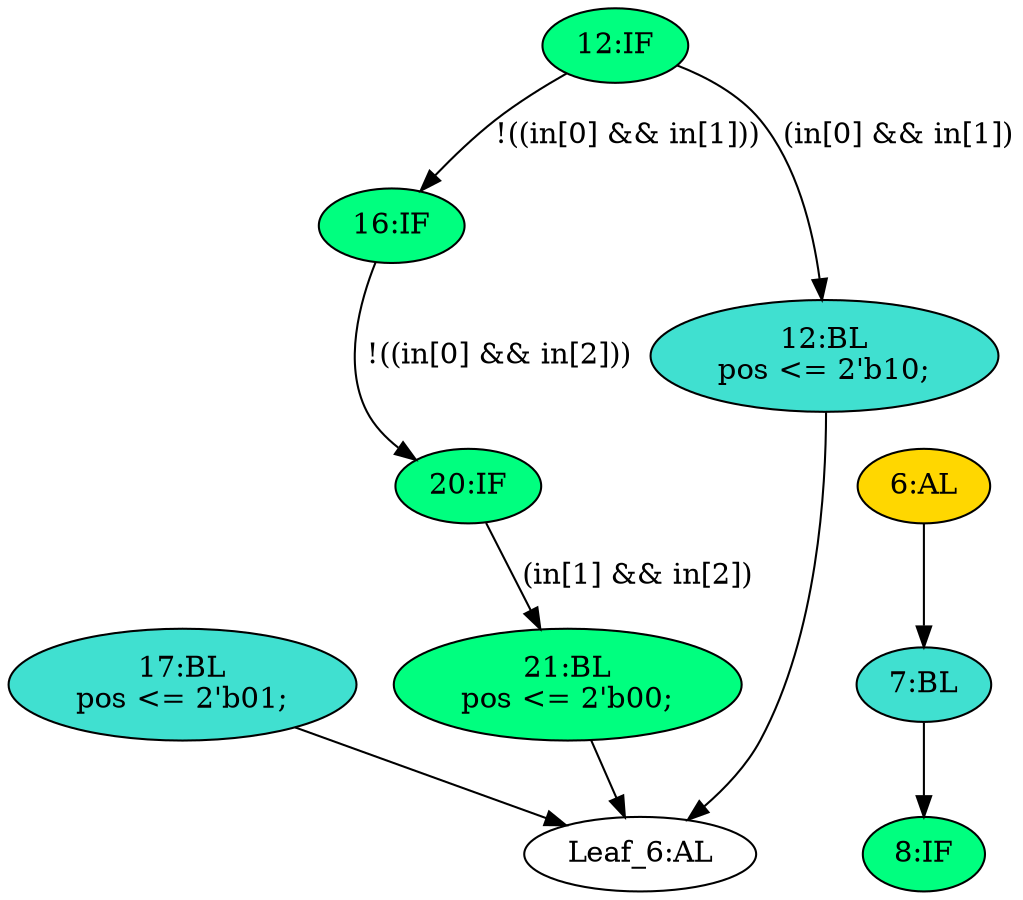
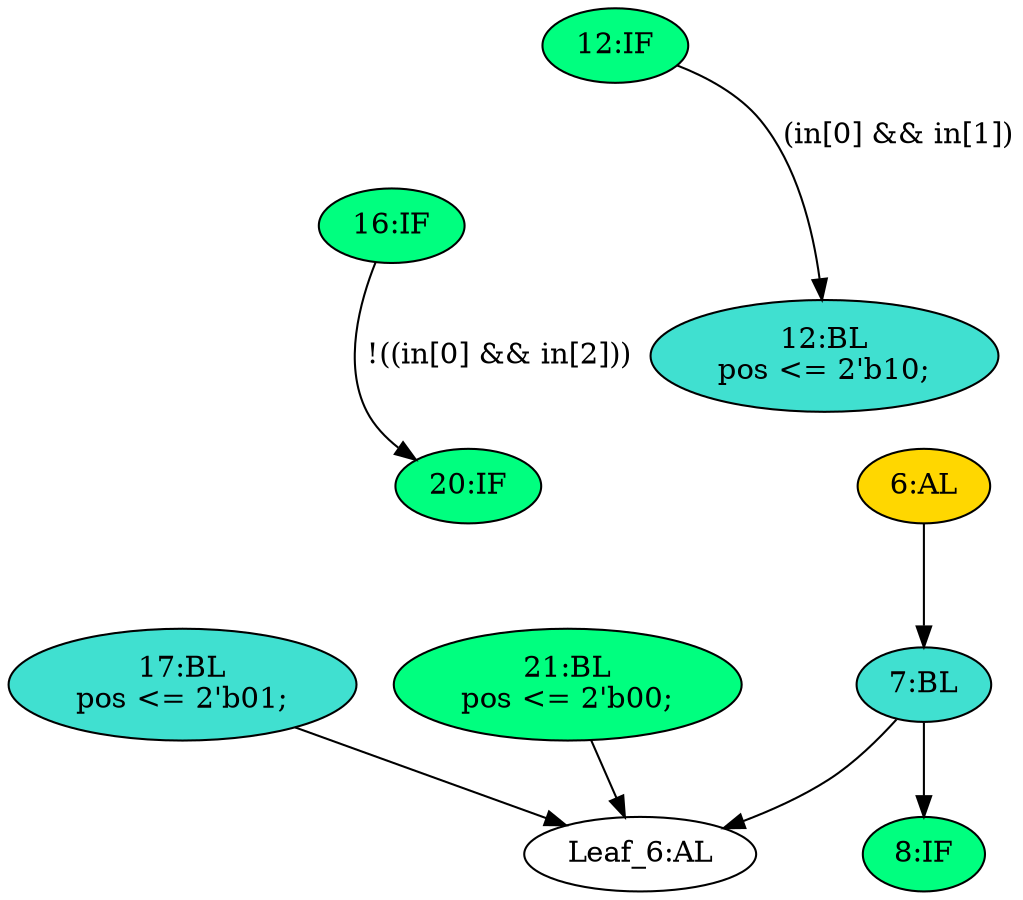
edge "12:IF" -> "16:IF": removed, label "!((in[0] && in[1]))"
edge "20:IF" -> "21:BL pos <= 2'b00;": removed, label "(in[1] && in[2])"
edge "12:BL pos <= 2'b10;" -> "Leaf_6:AL": now "7:BL" -> "Leaf_6:AL"
